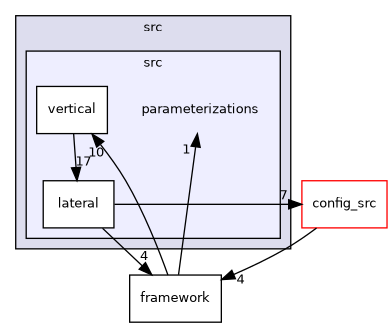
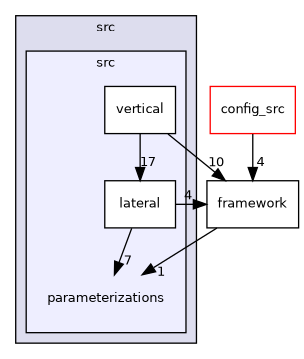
edge "lateral" -> "config_src": now "lateral" -> "parameterizations"
edge "framework" -> "vertical": reversed
